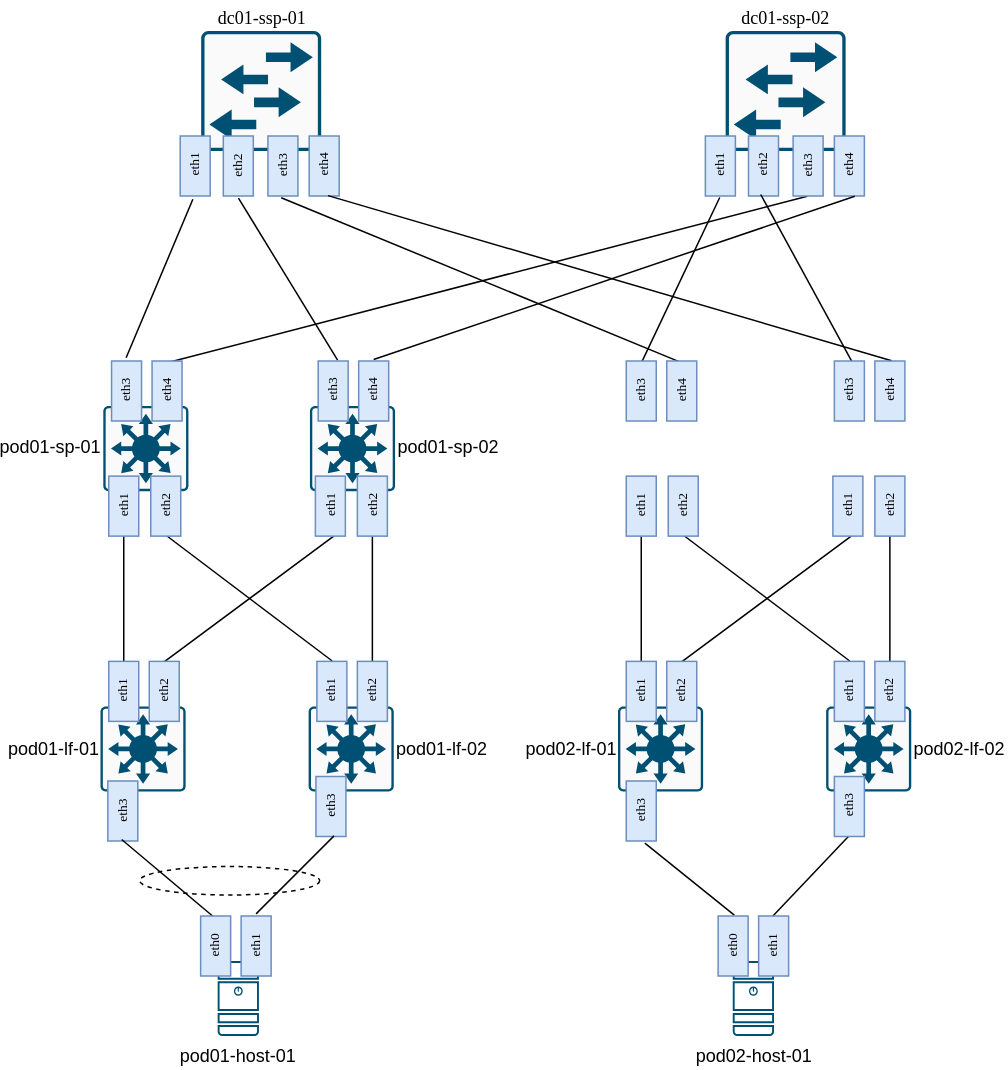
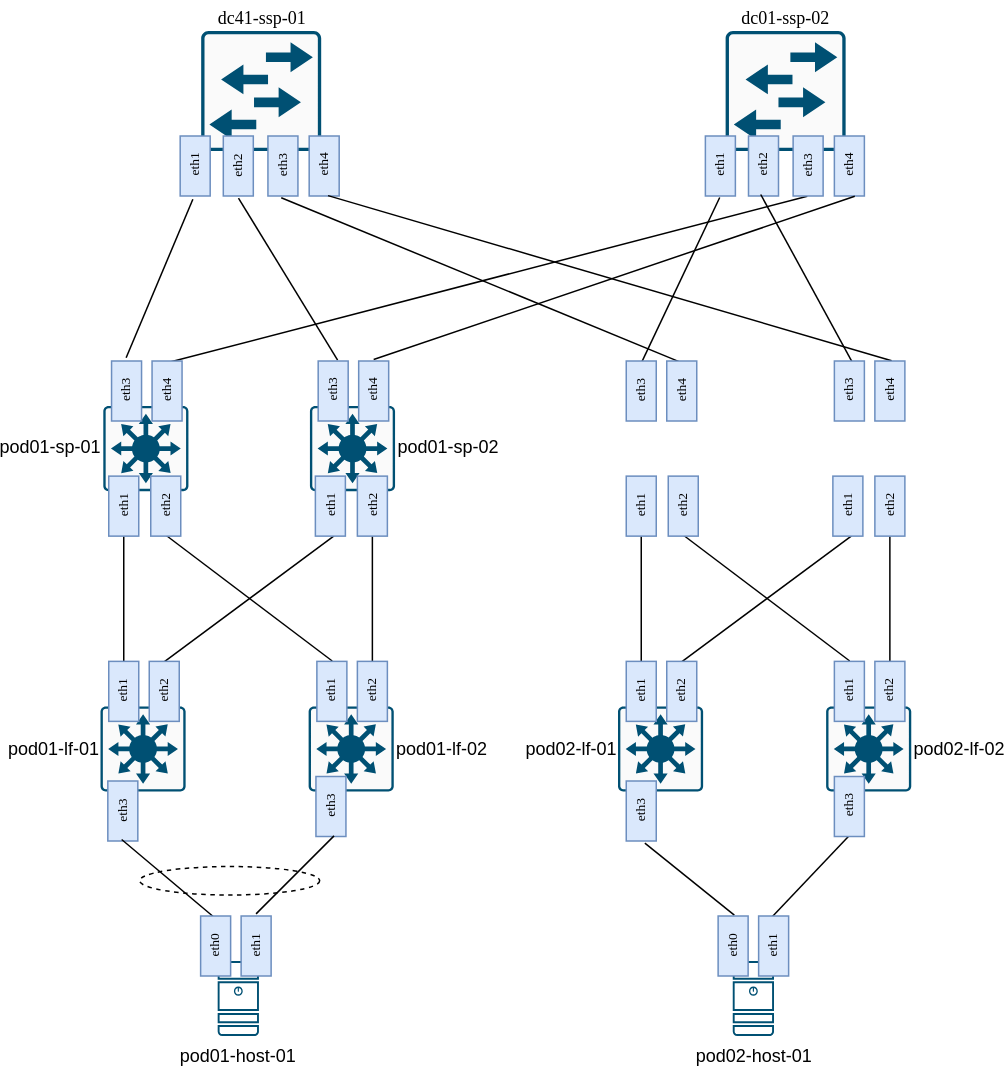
node "dc01-ssp-01": label "dc01-ssp-01" -> "dc41-ssp-01"
